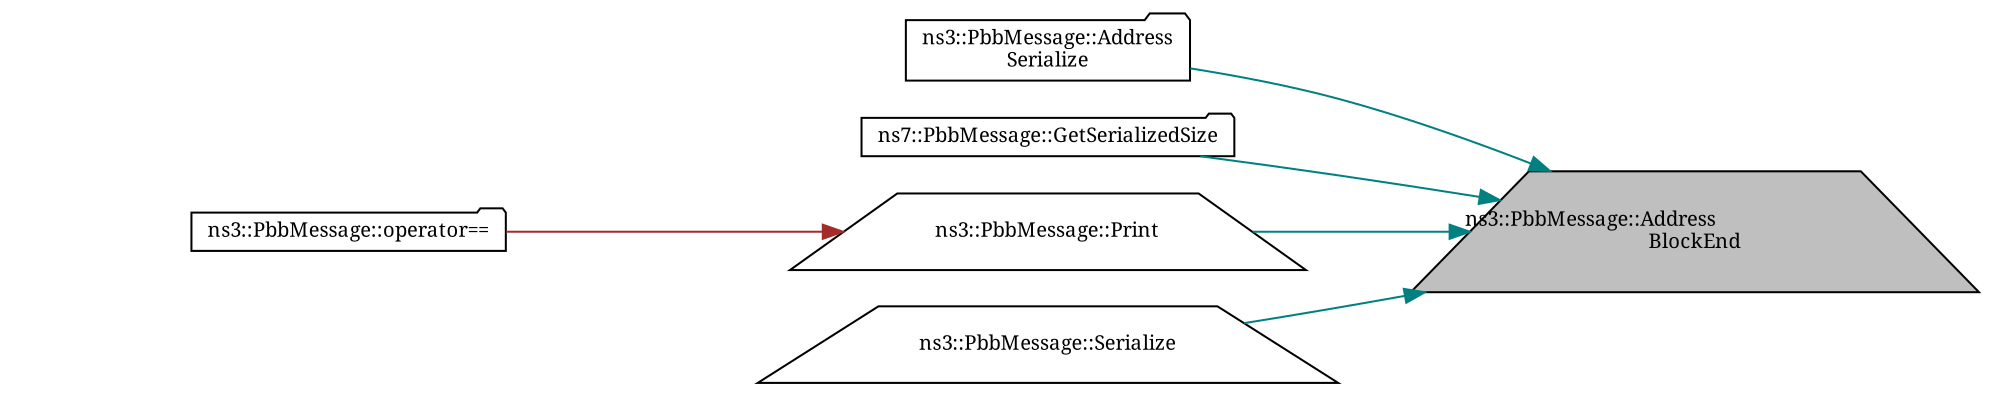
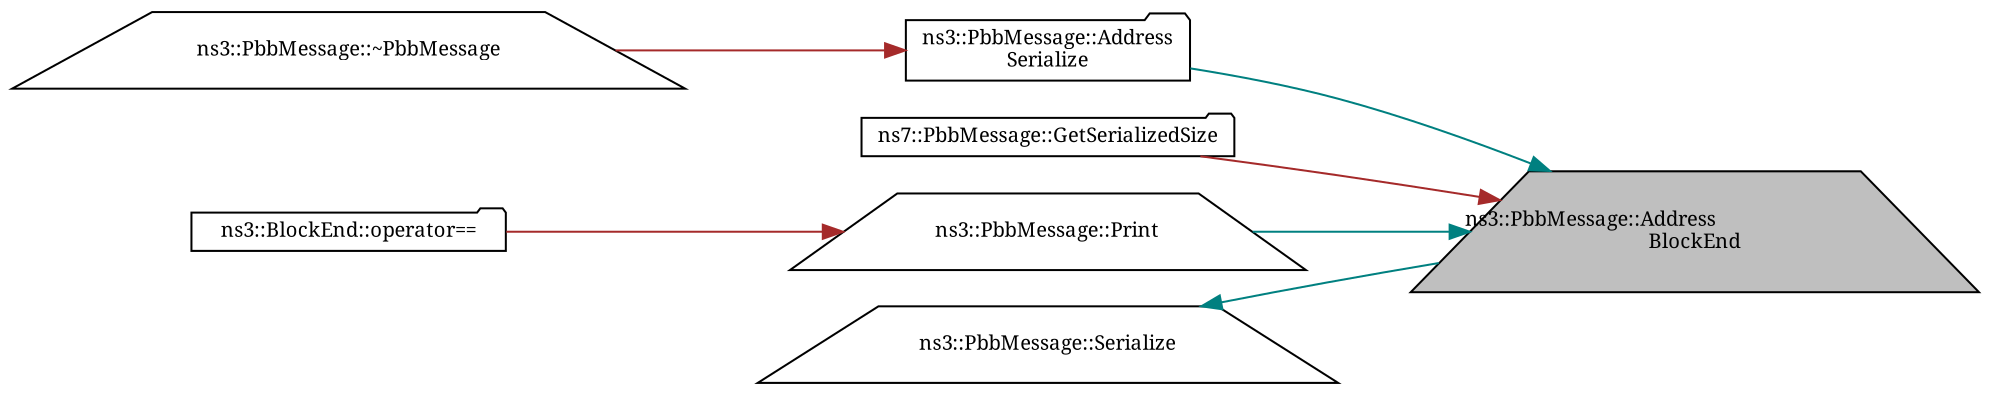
node "ns3::PbbMessage::~PbbMessage": added
edge "ns7::PbbMessage::GetSerializedSize" -> "ns3::PbbMessage::Address BlockEnd": color teal -> brown
node "ns3::PbbMessage::operator==": label "ns3::PbbMessage::operator==" -> "ns3::BlockEnd::operator=="
edge "ns3::PbbMessage::Serialize" -> "ns3::PbbMessage::Address BlockEnd": reversed
